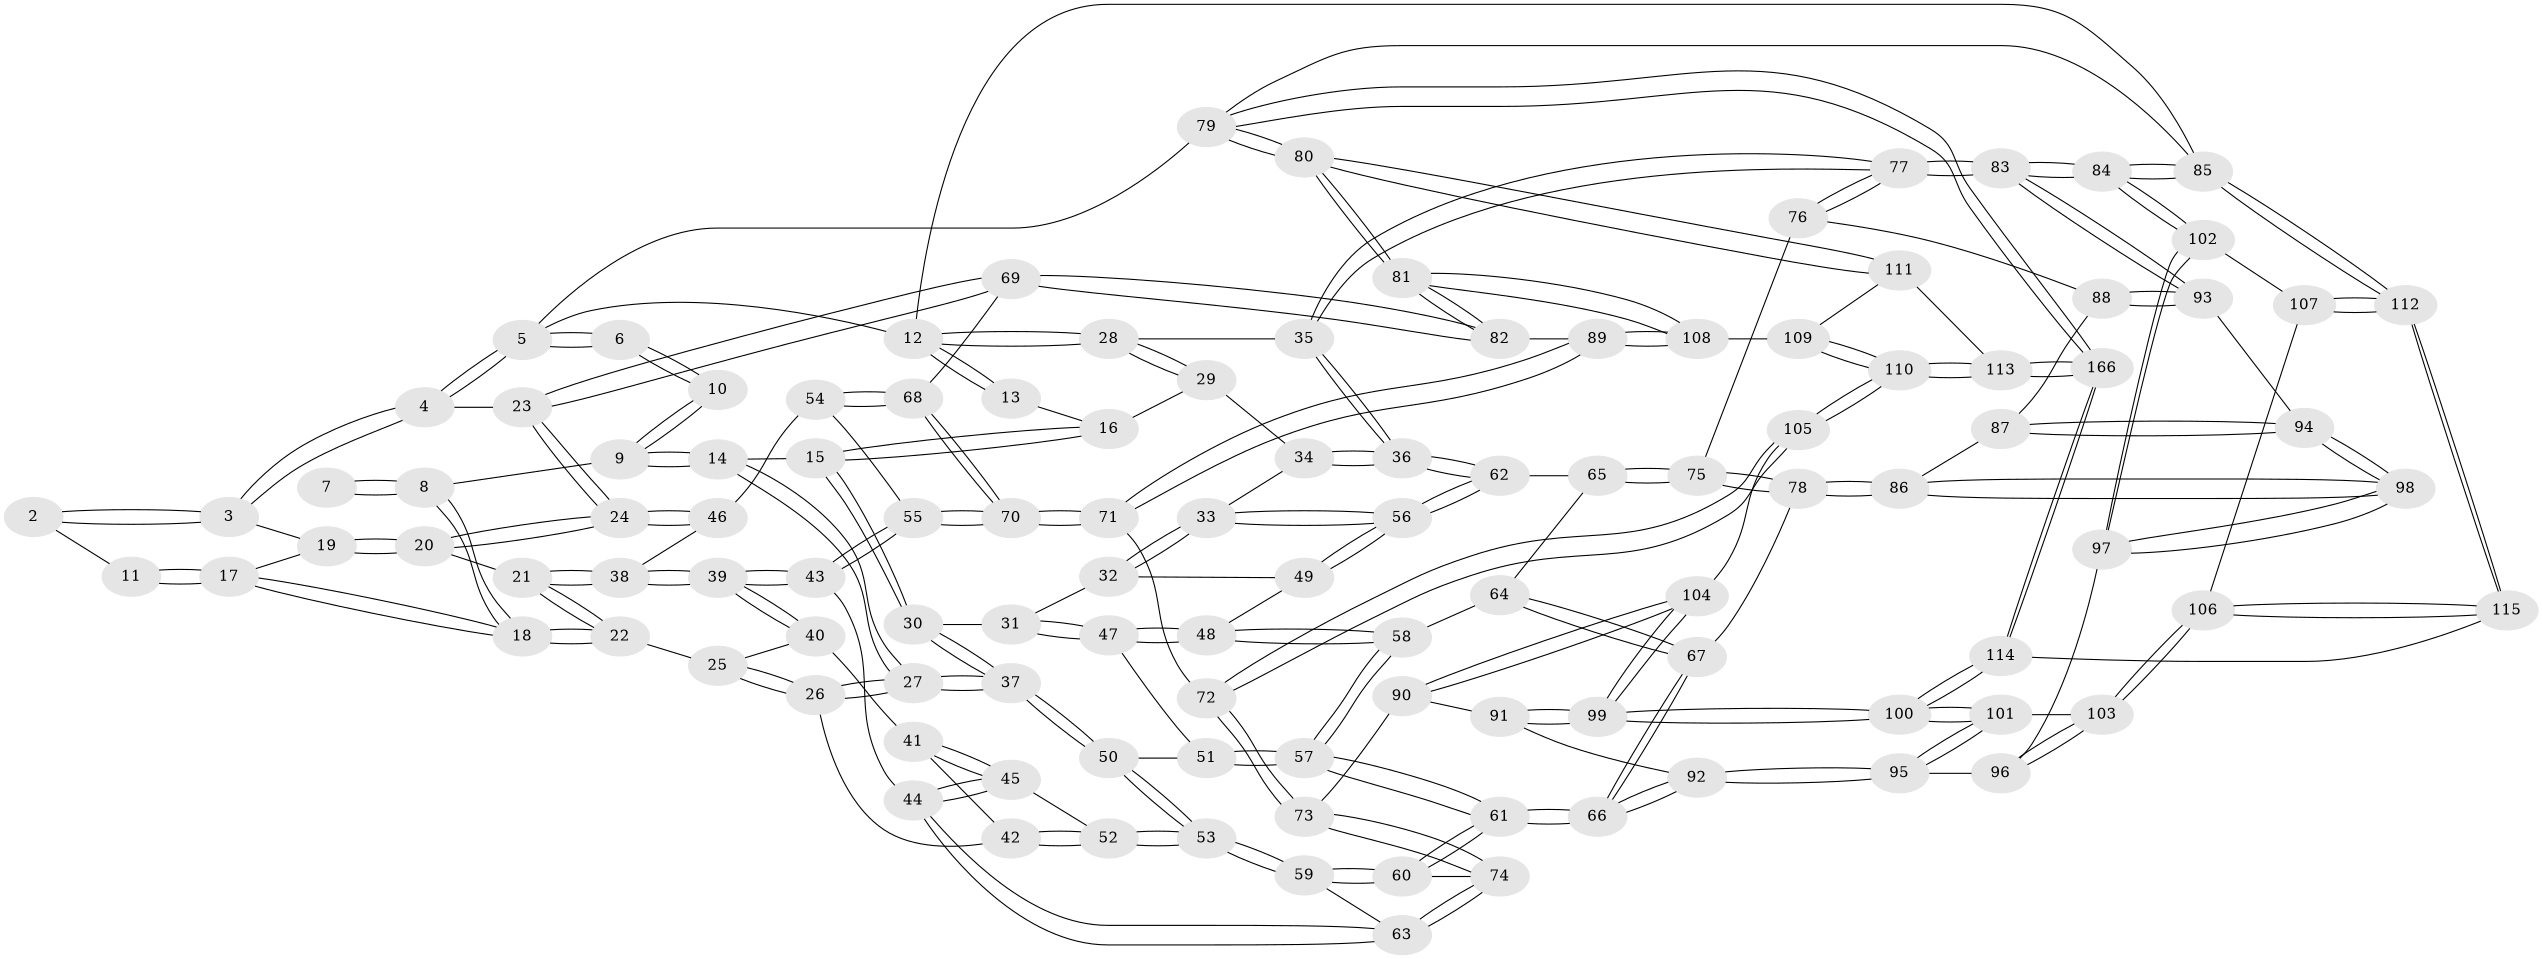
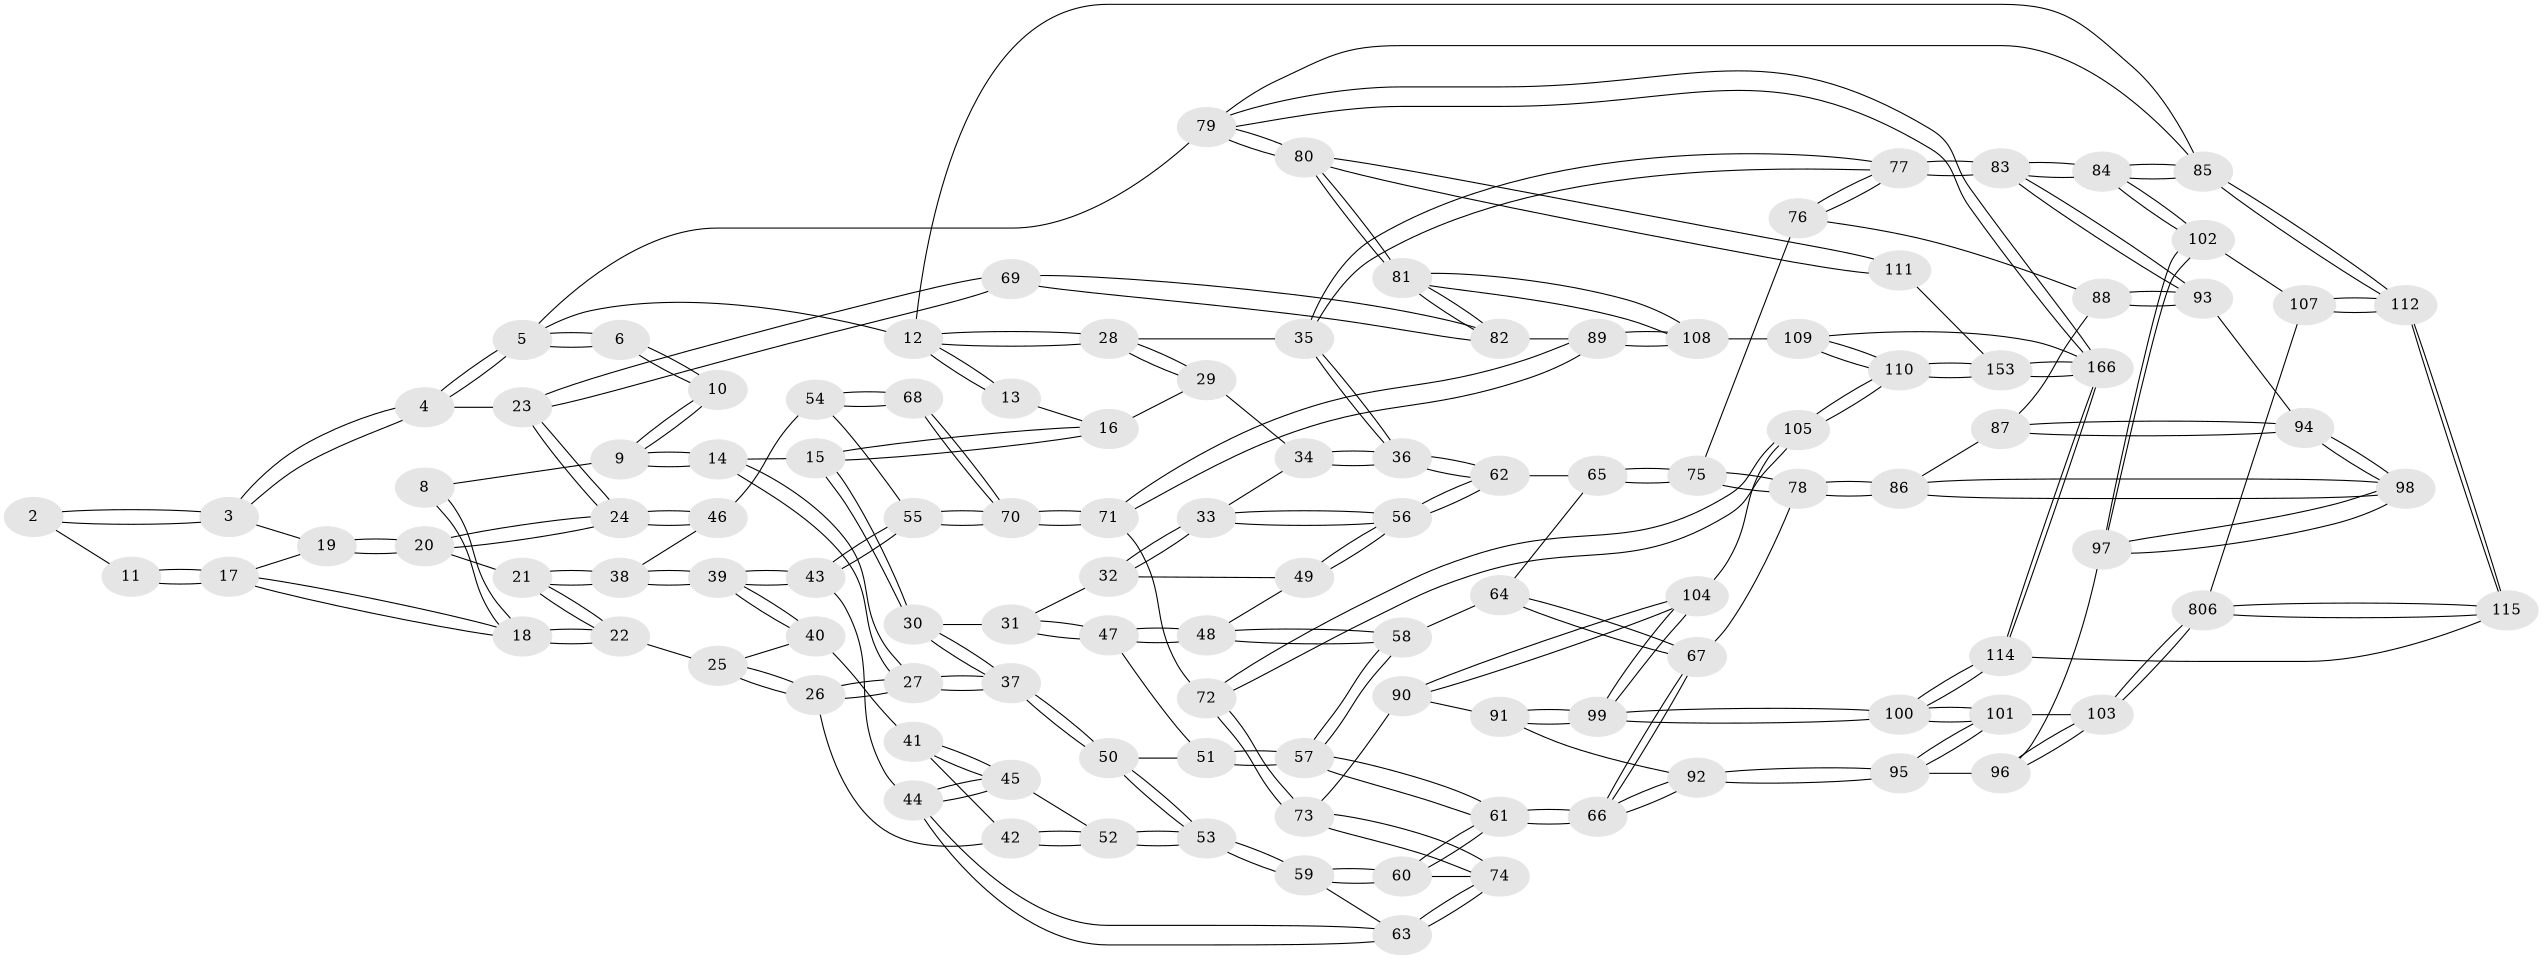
edge "111" -- "109": now "166" -- "109"
edge "69" -- "68": removed
node "113": label "113" -> "153"
node "7": removed
node "106": label "106" -> "806"
